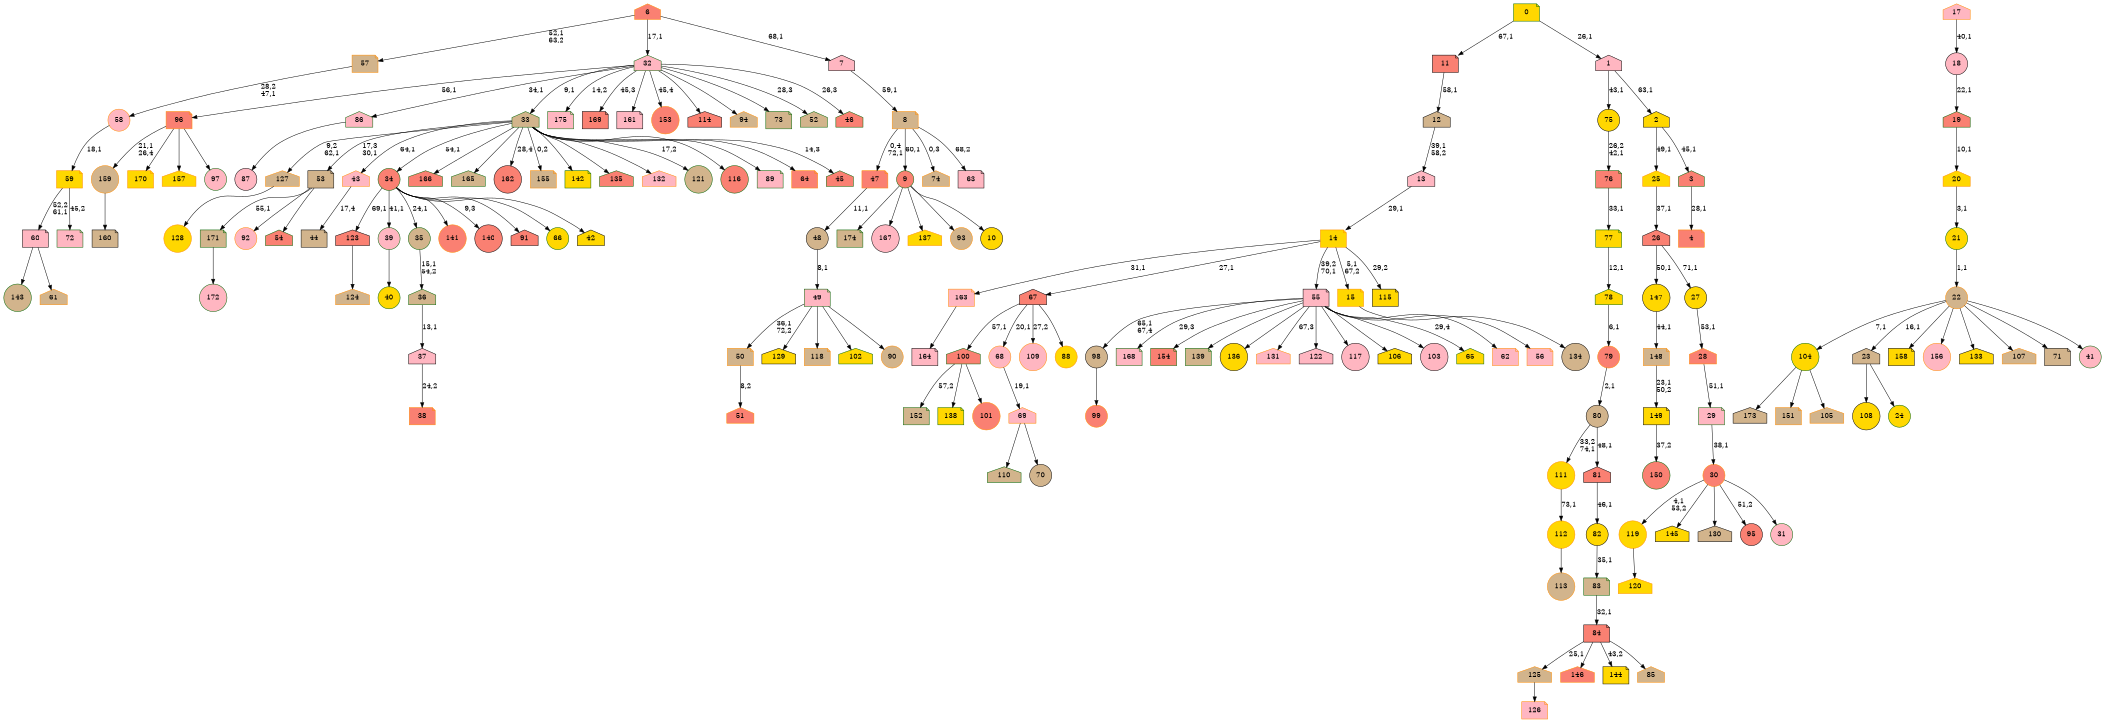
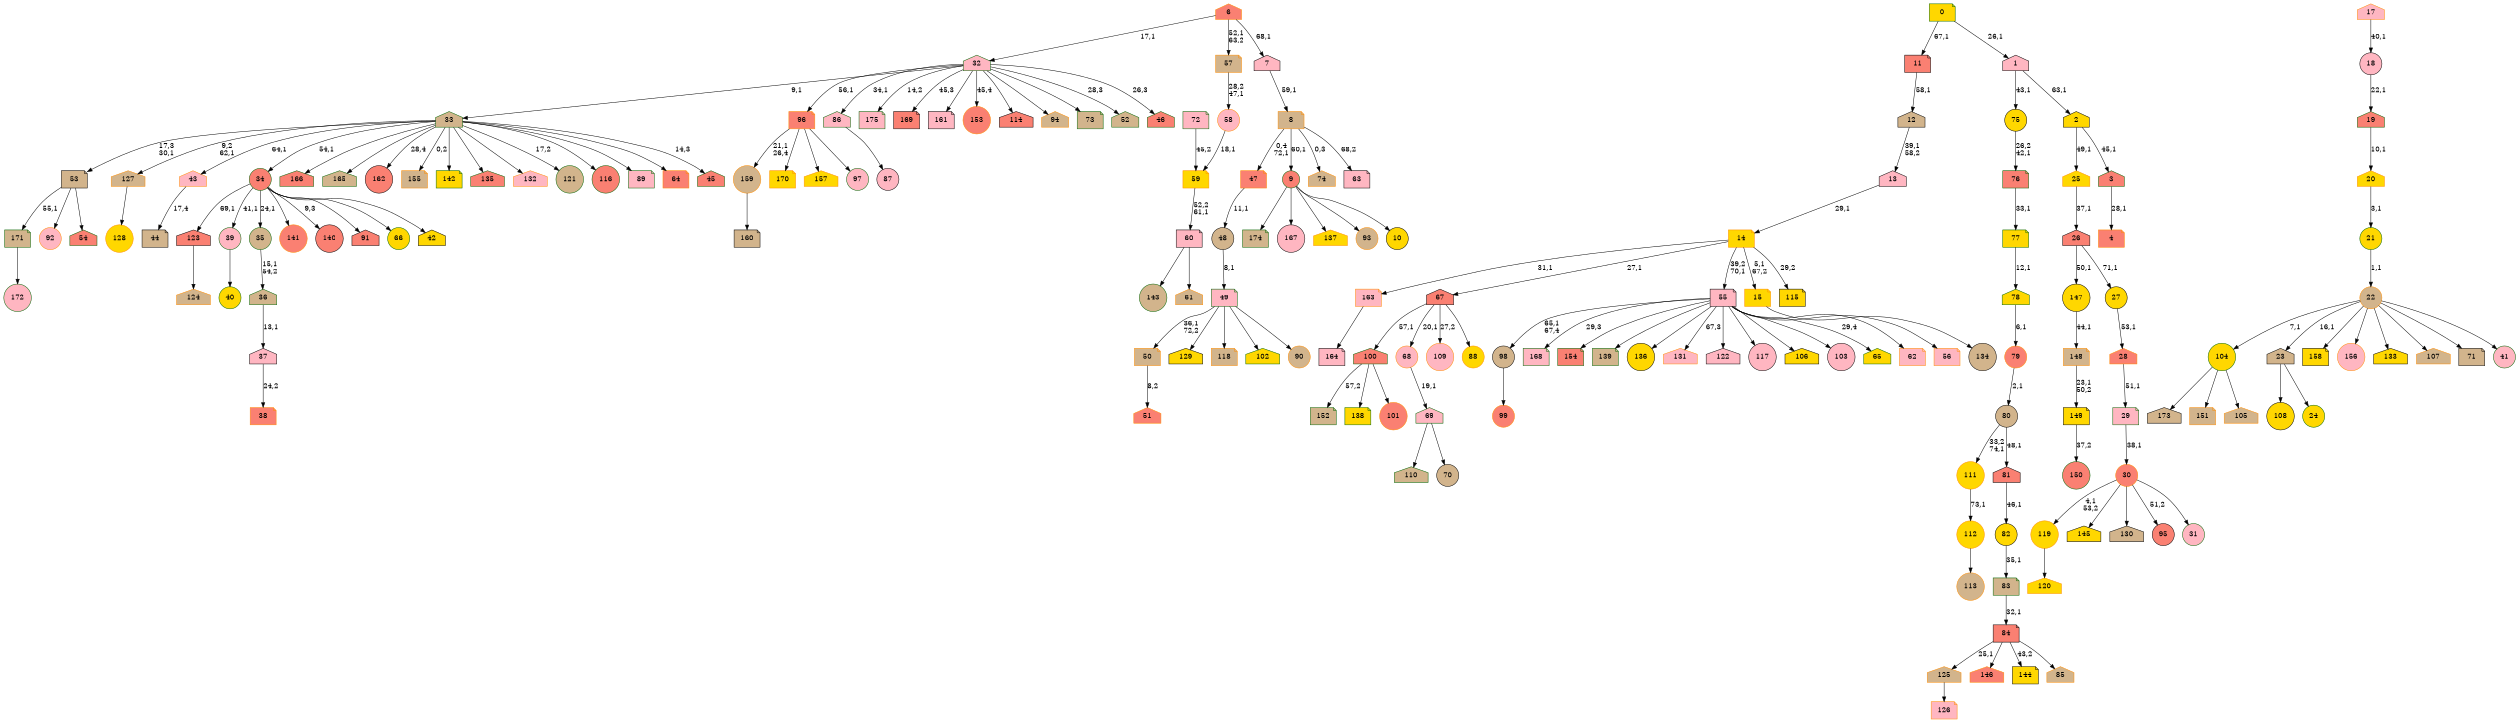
edge "59" -> "72": reversed
node "69": color darkorange -> darkgreen
